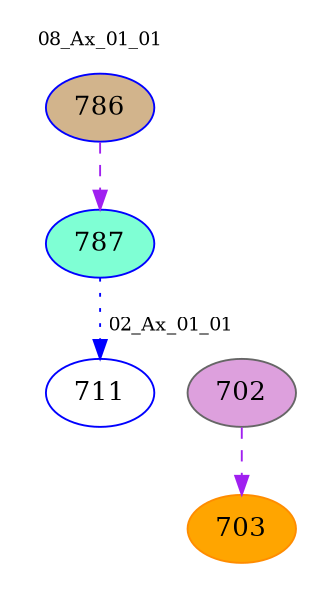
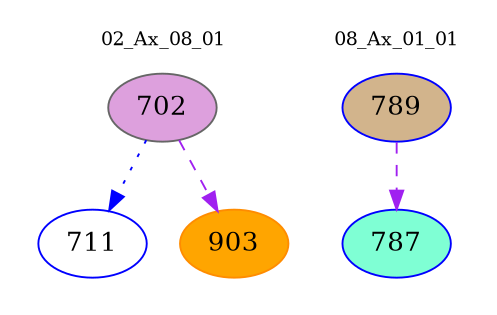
node "786": label "786" -> "789"
edge "787" -> "711": now "702" -> "711"
cluster "02_Ax_01_01": label "02_Ax_01_01" -> "02_Ax_08_01"
node "703": label "703" -> "903"
